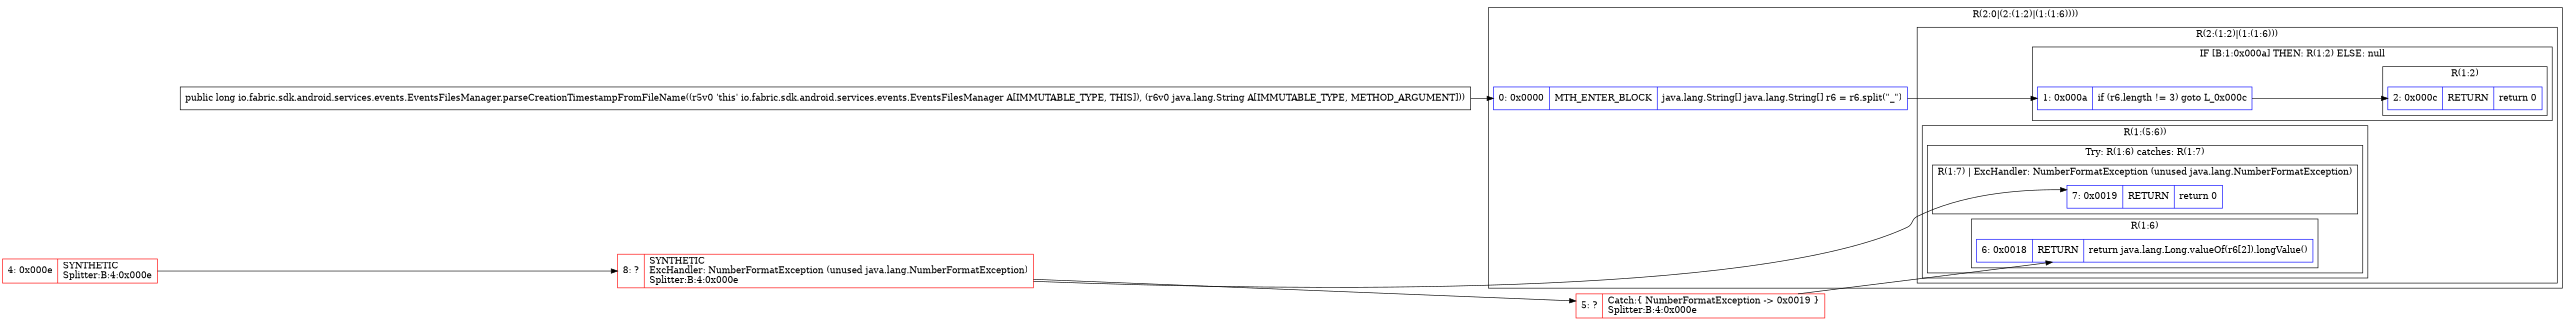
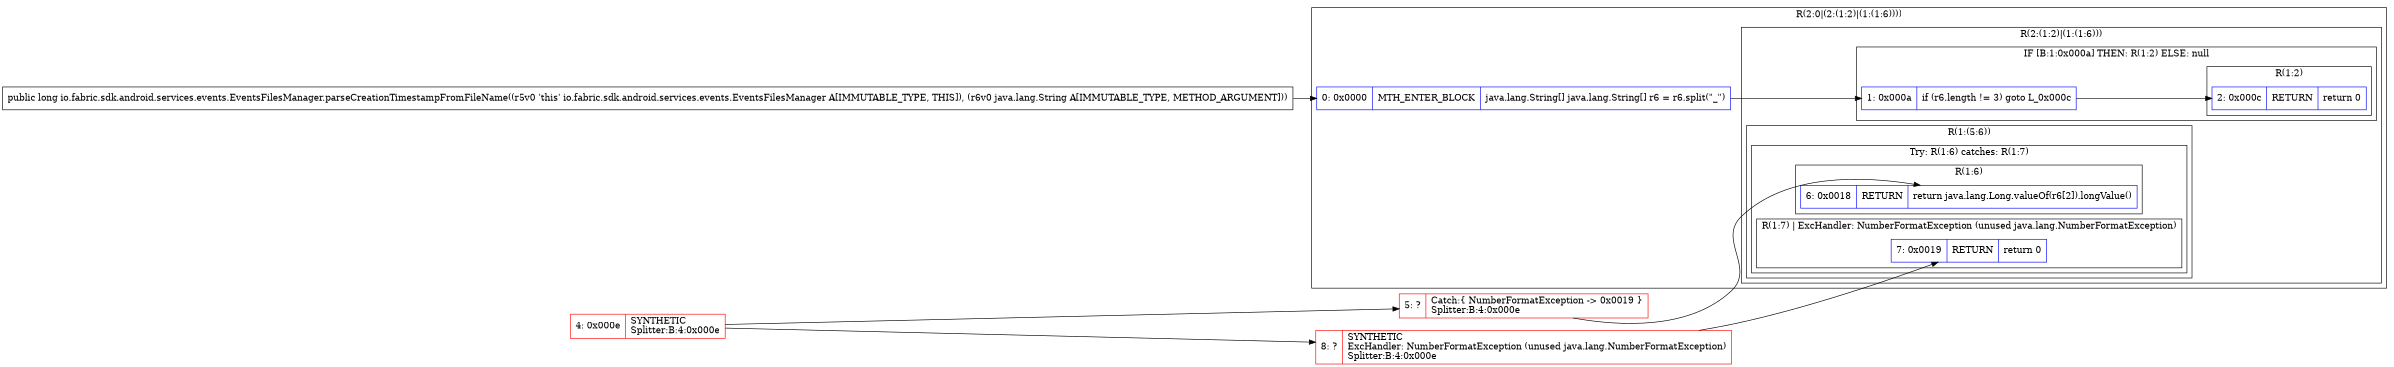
edge "8: ?" -> "5: ?": now "4: 0x000e" -> "5: ?"
